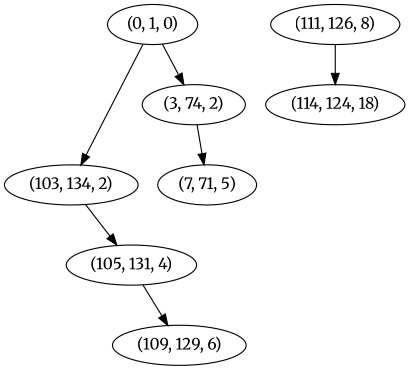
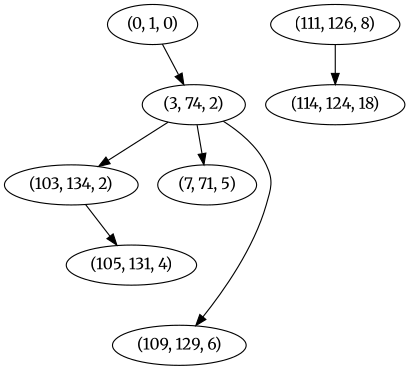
edge "(0, 1, 0)" -> "(103, 134, 2)": now "(3, 74, 2)" -> "(103, 134, 2)"
edge "(105, 131, 4)" -> "(109, 129, 6)": now "(3, 74, 2)" -> "(109, 129, 6)"
